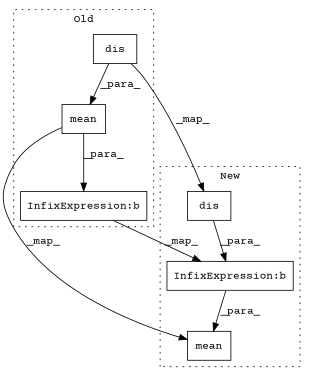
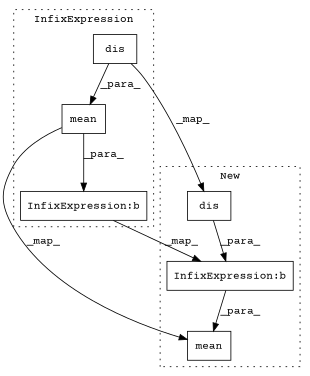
cluster "Old": label "Old" -> "InfixExpression"
